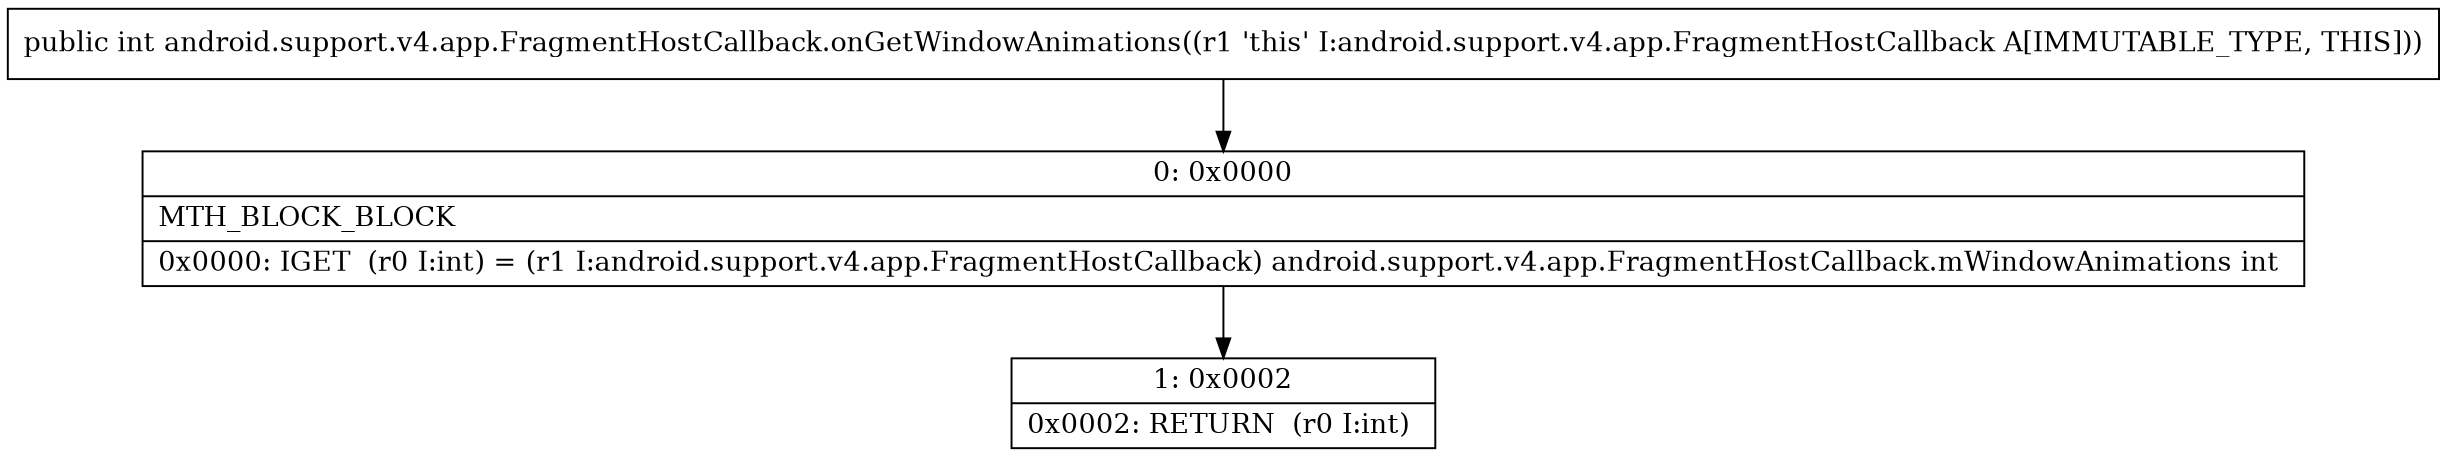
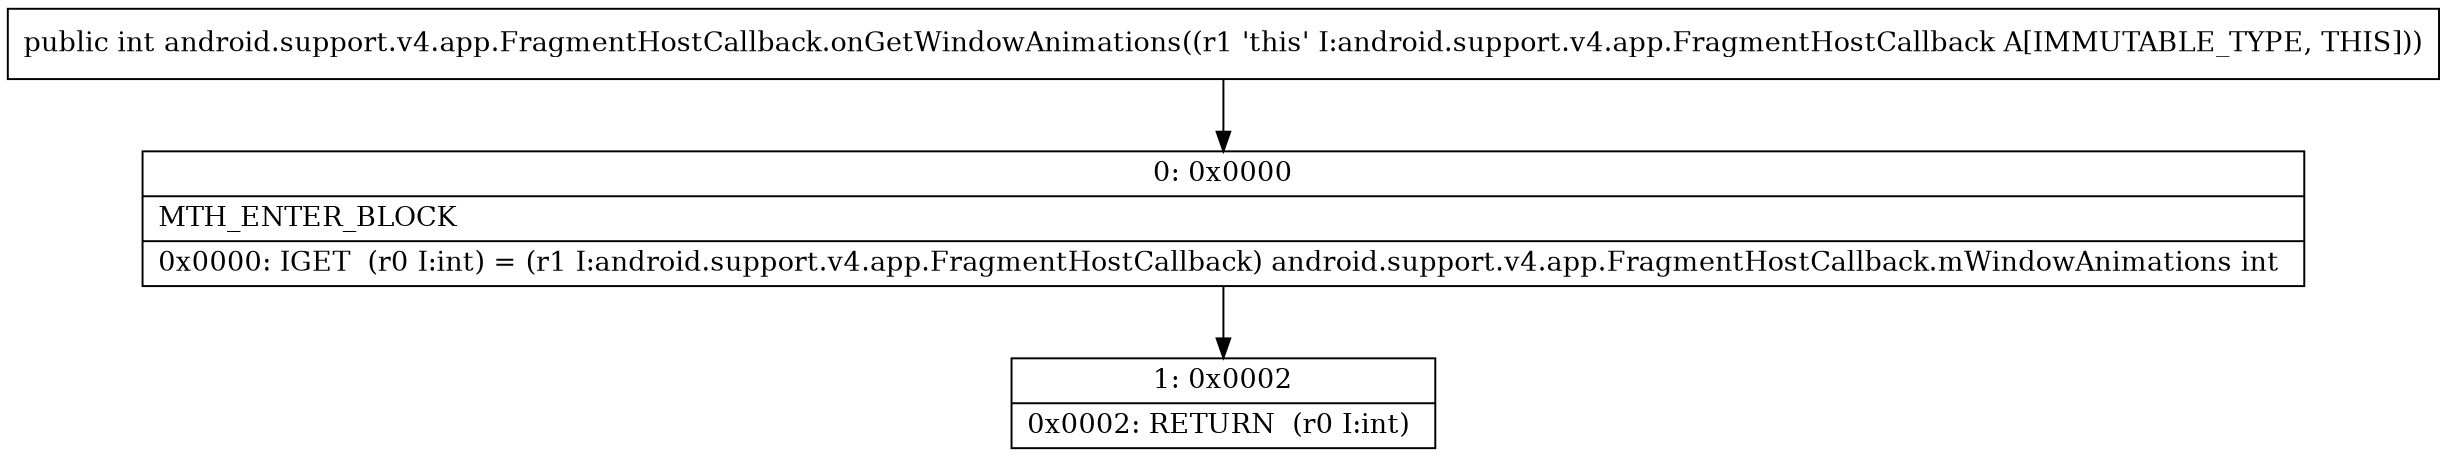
node "0: 0x0000": text "MTH_BLOCK_BLOCK" -> "MTH_ENTER_BLOCK"
